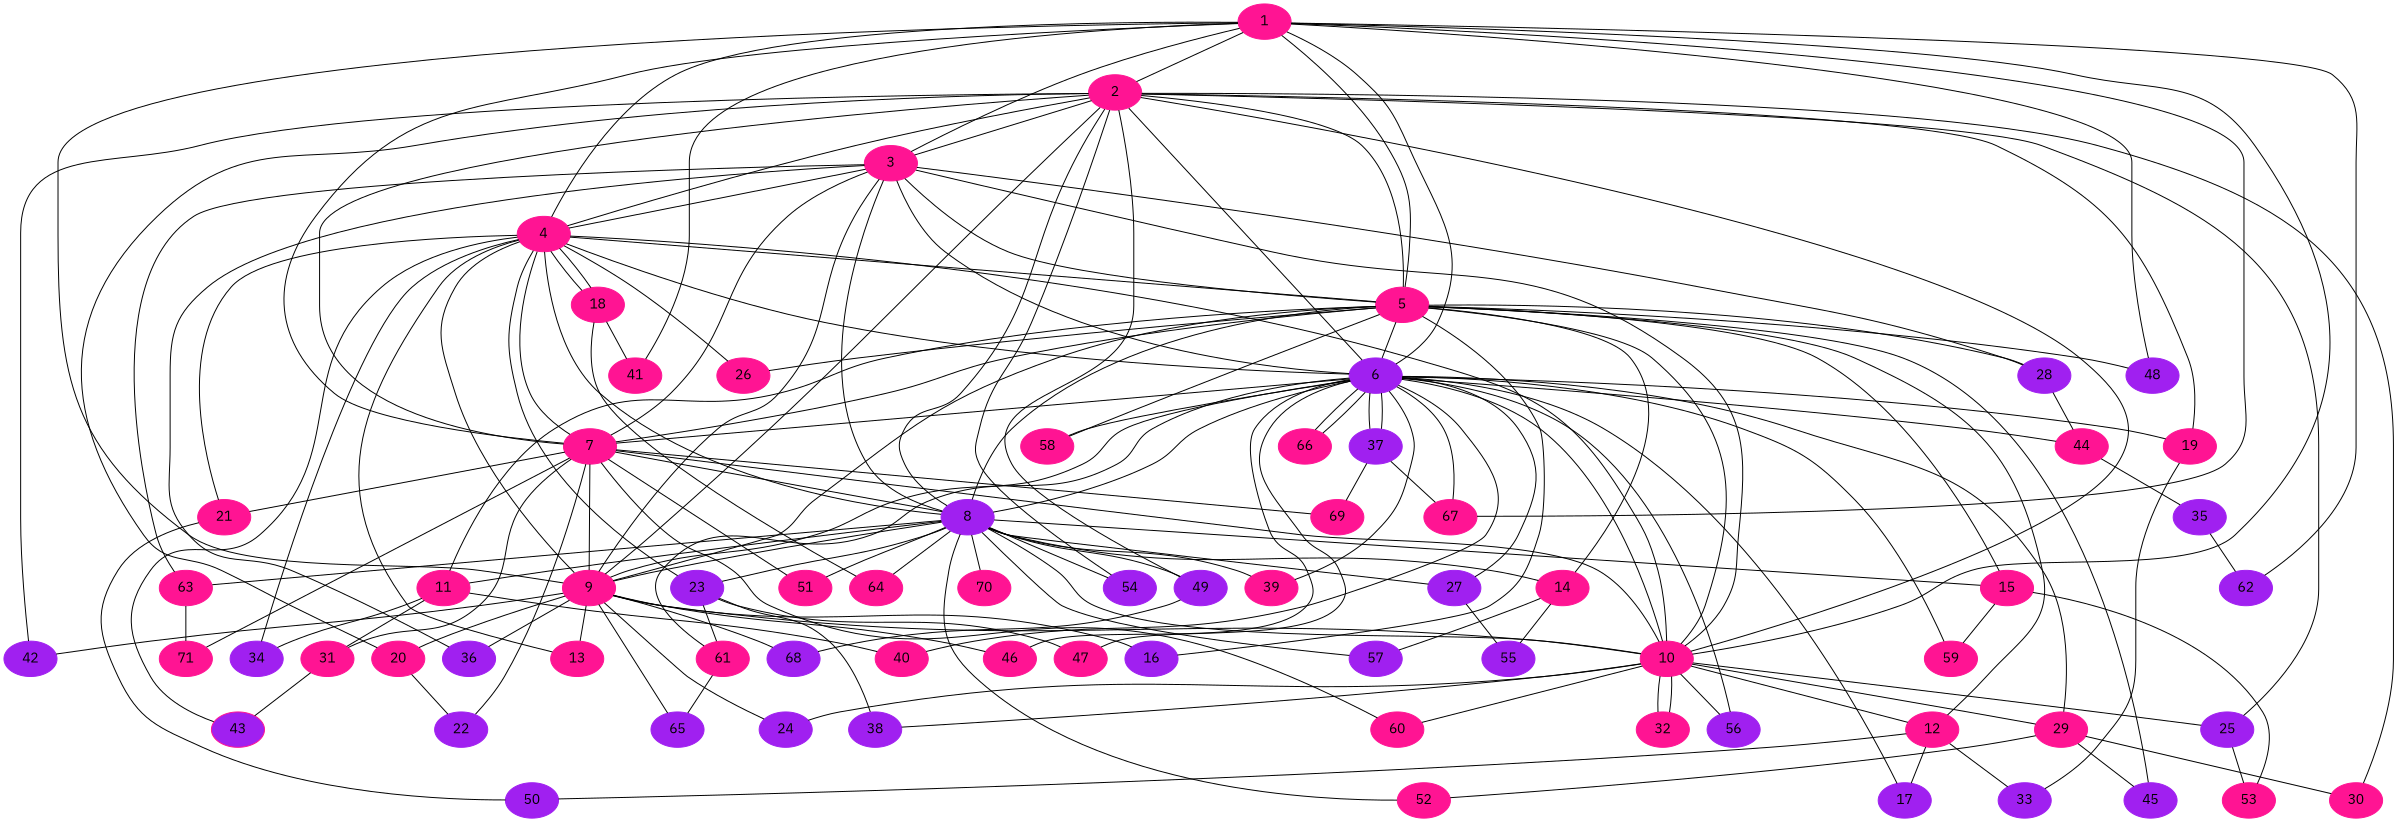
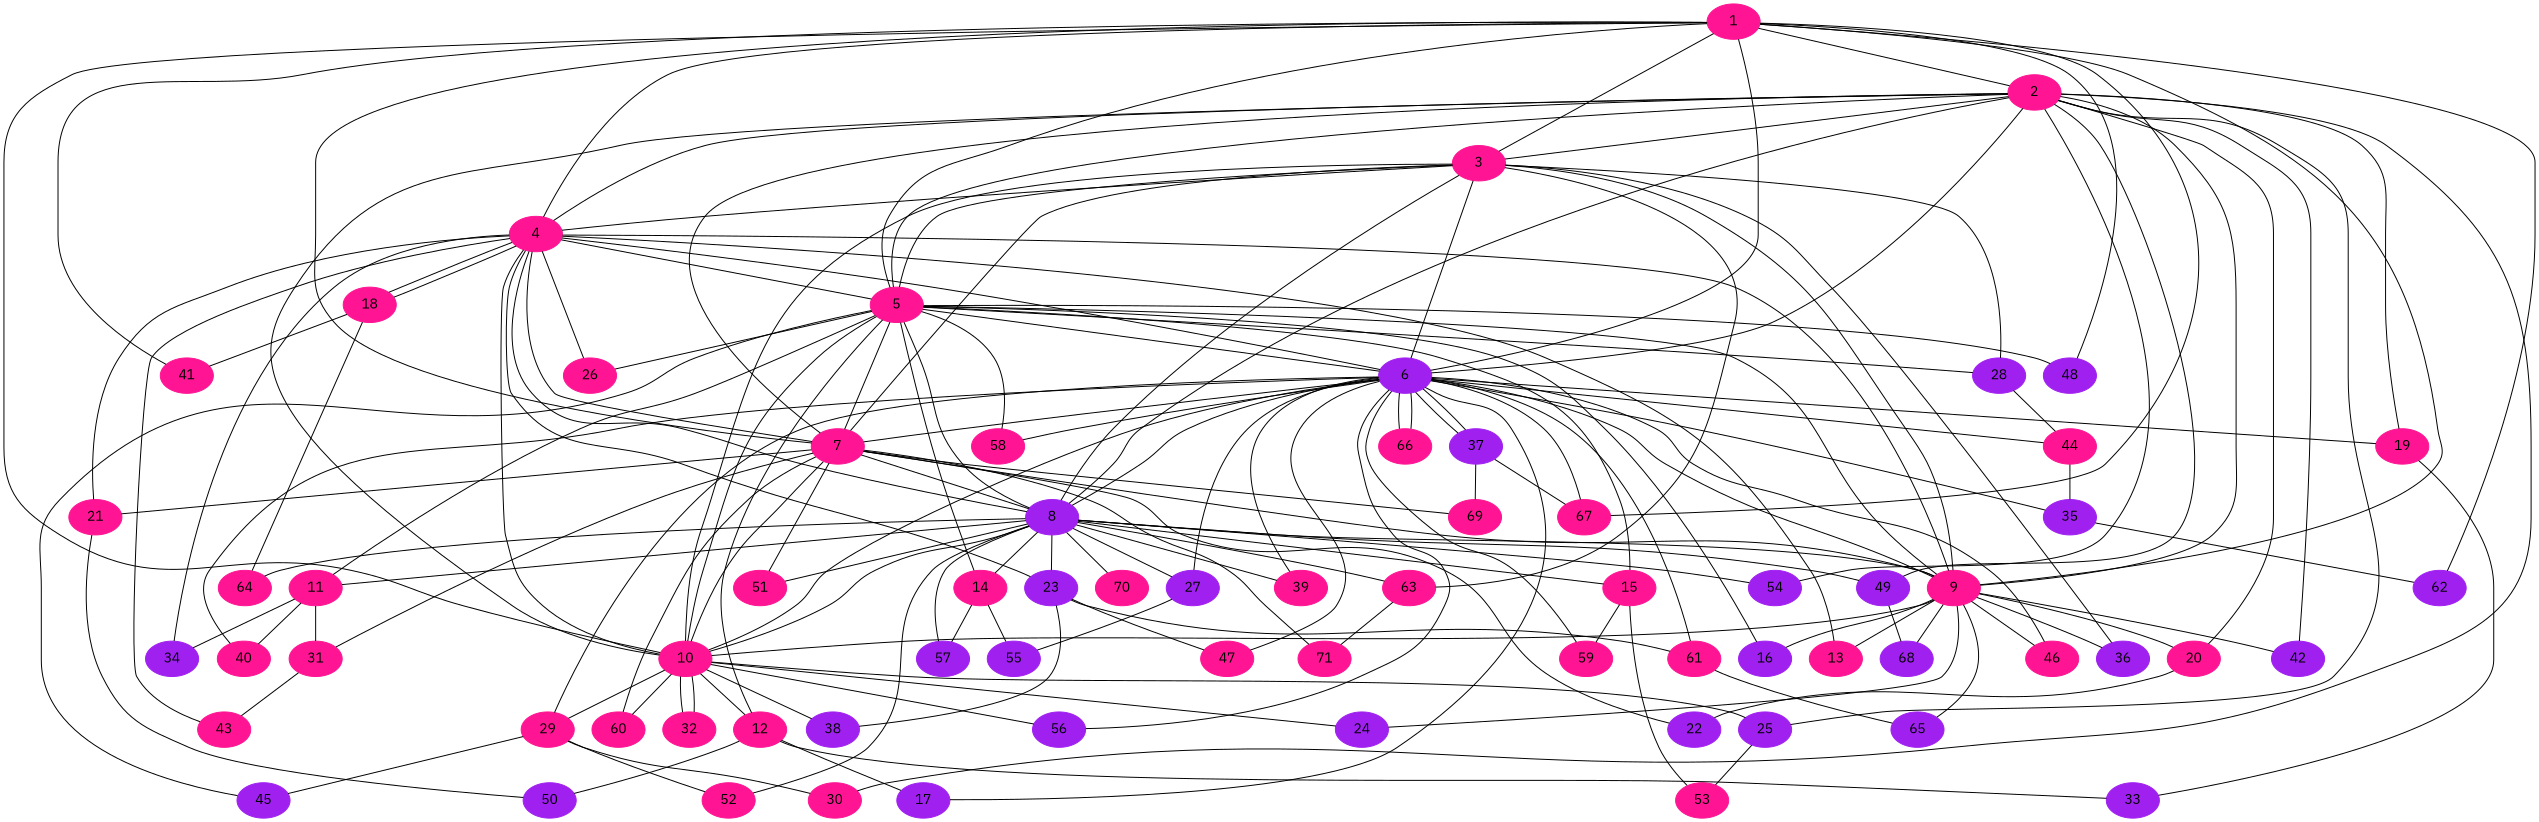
edge "6" -- "35": added
node "43": fillcolor purple -> deeppink
